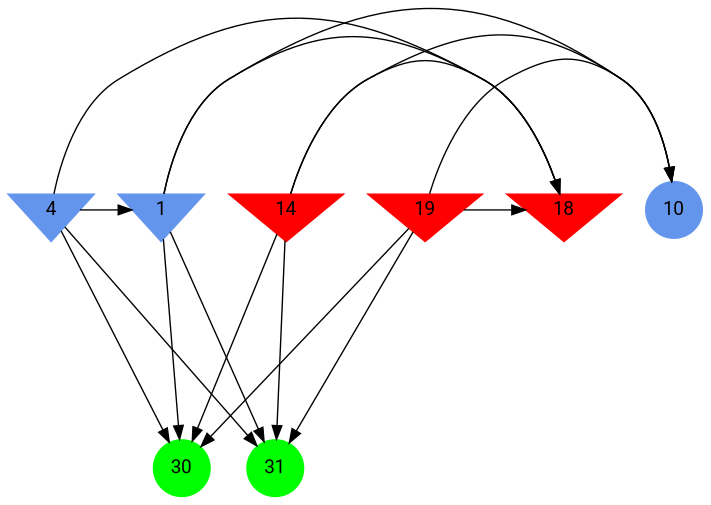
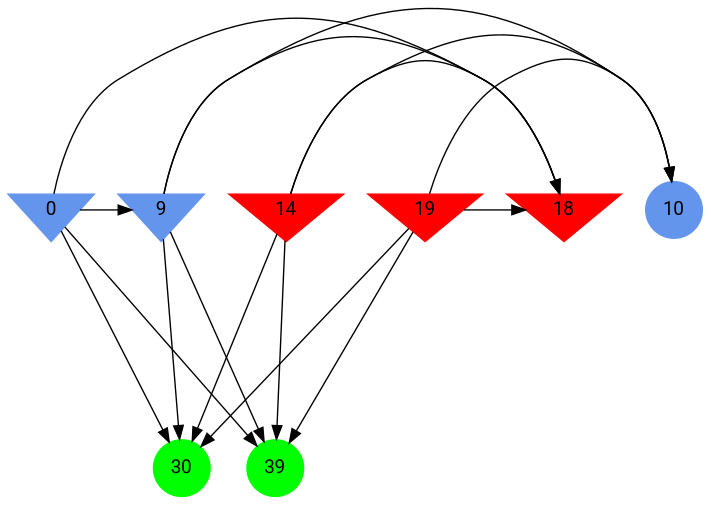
node "4": label "4" -> "0"
node "1": label "1" -> "9"
node "31": label "31" -> "39"
